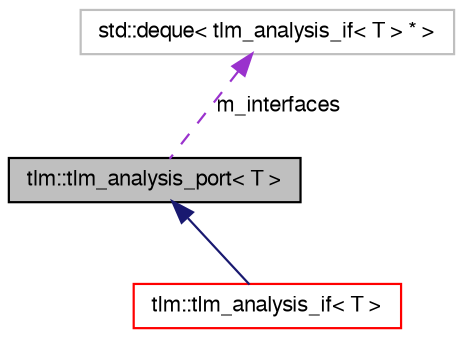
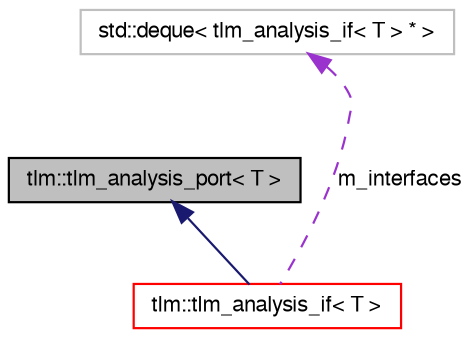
edge "tlm::tlm_analysis_port< T >" -> "std::deque< tlm_analysis_if< T > * >": now "tlm::tlm_analysis_if< T >" -> "std::deque< tlm_analysis_if< T > * >"
